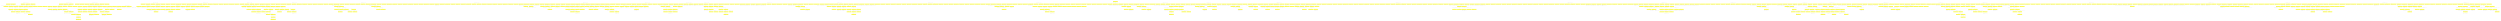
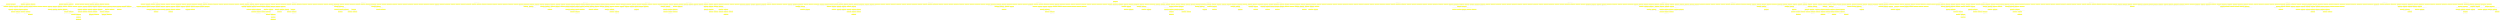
node "[35], V: -0.028, N: 1, P: 0.06, U: 0.120": added
